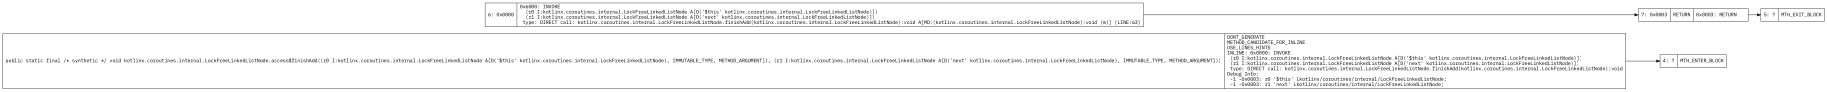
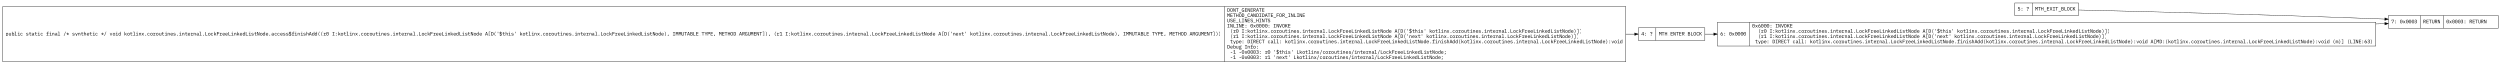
edge "7: 0x0003" -> "5: ?": reversed
edge "4: ?" -> "6: 0x0000": added
